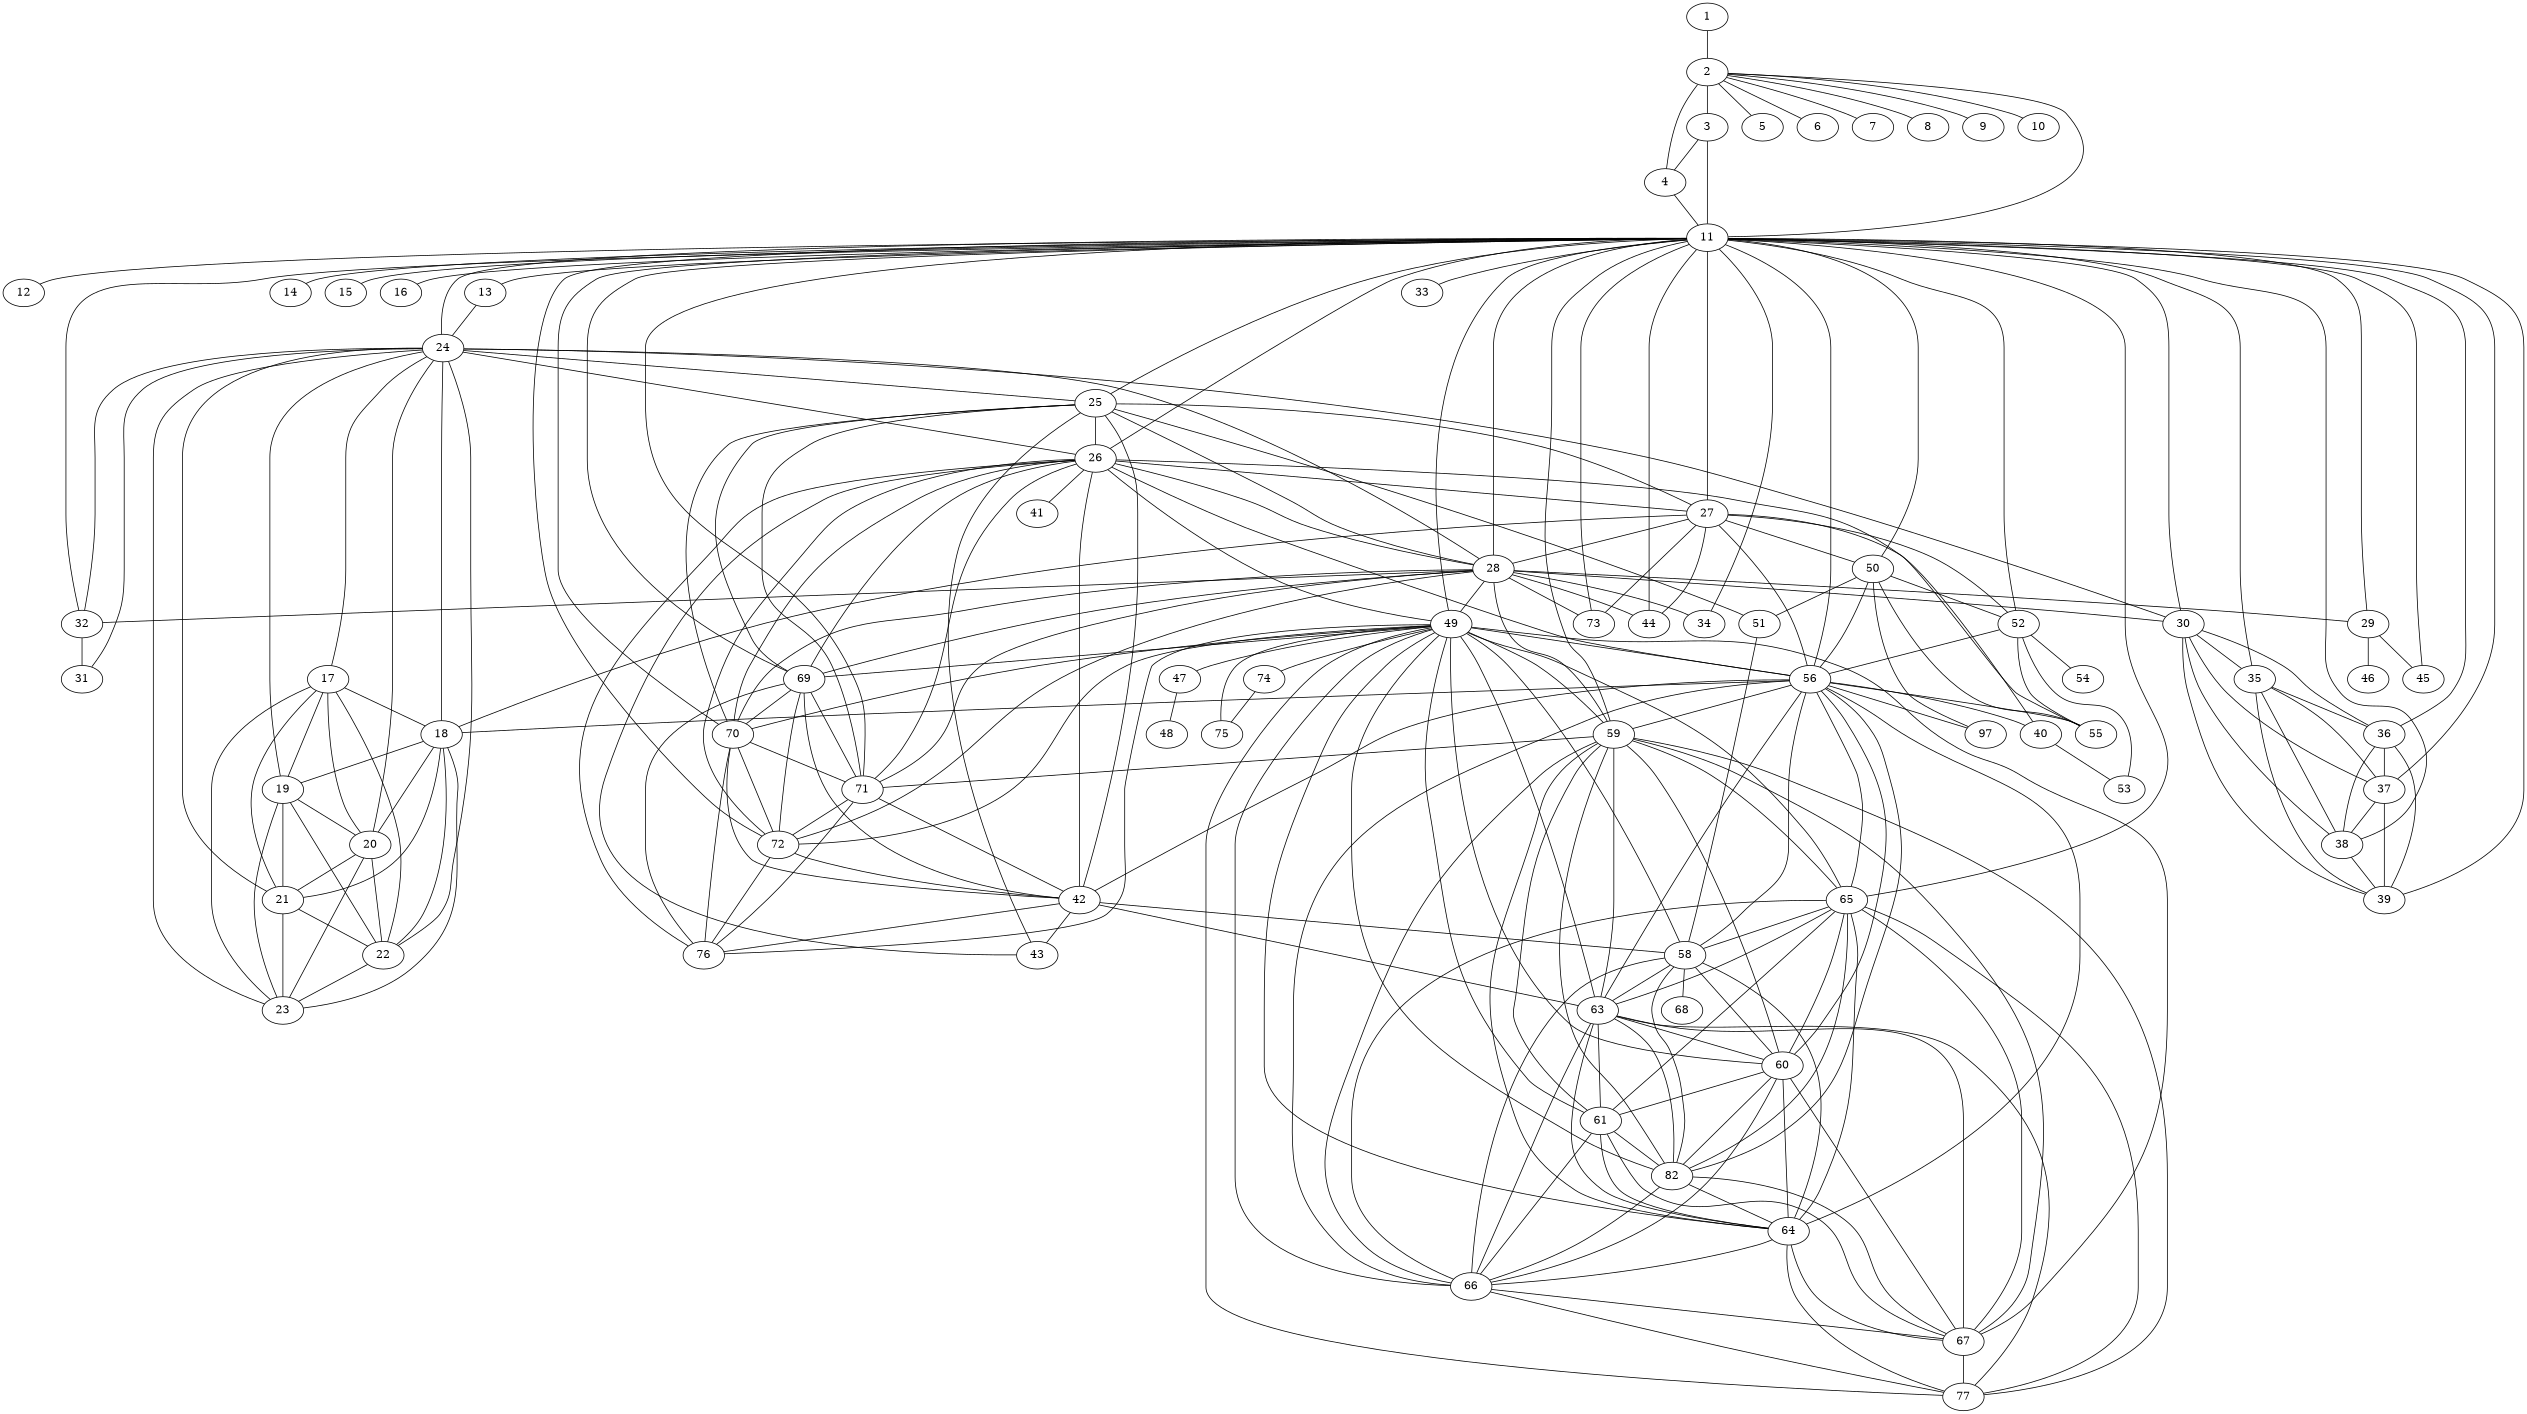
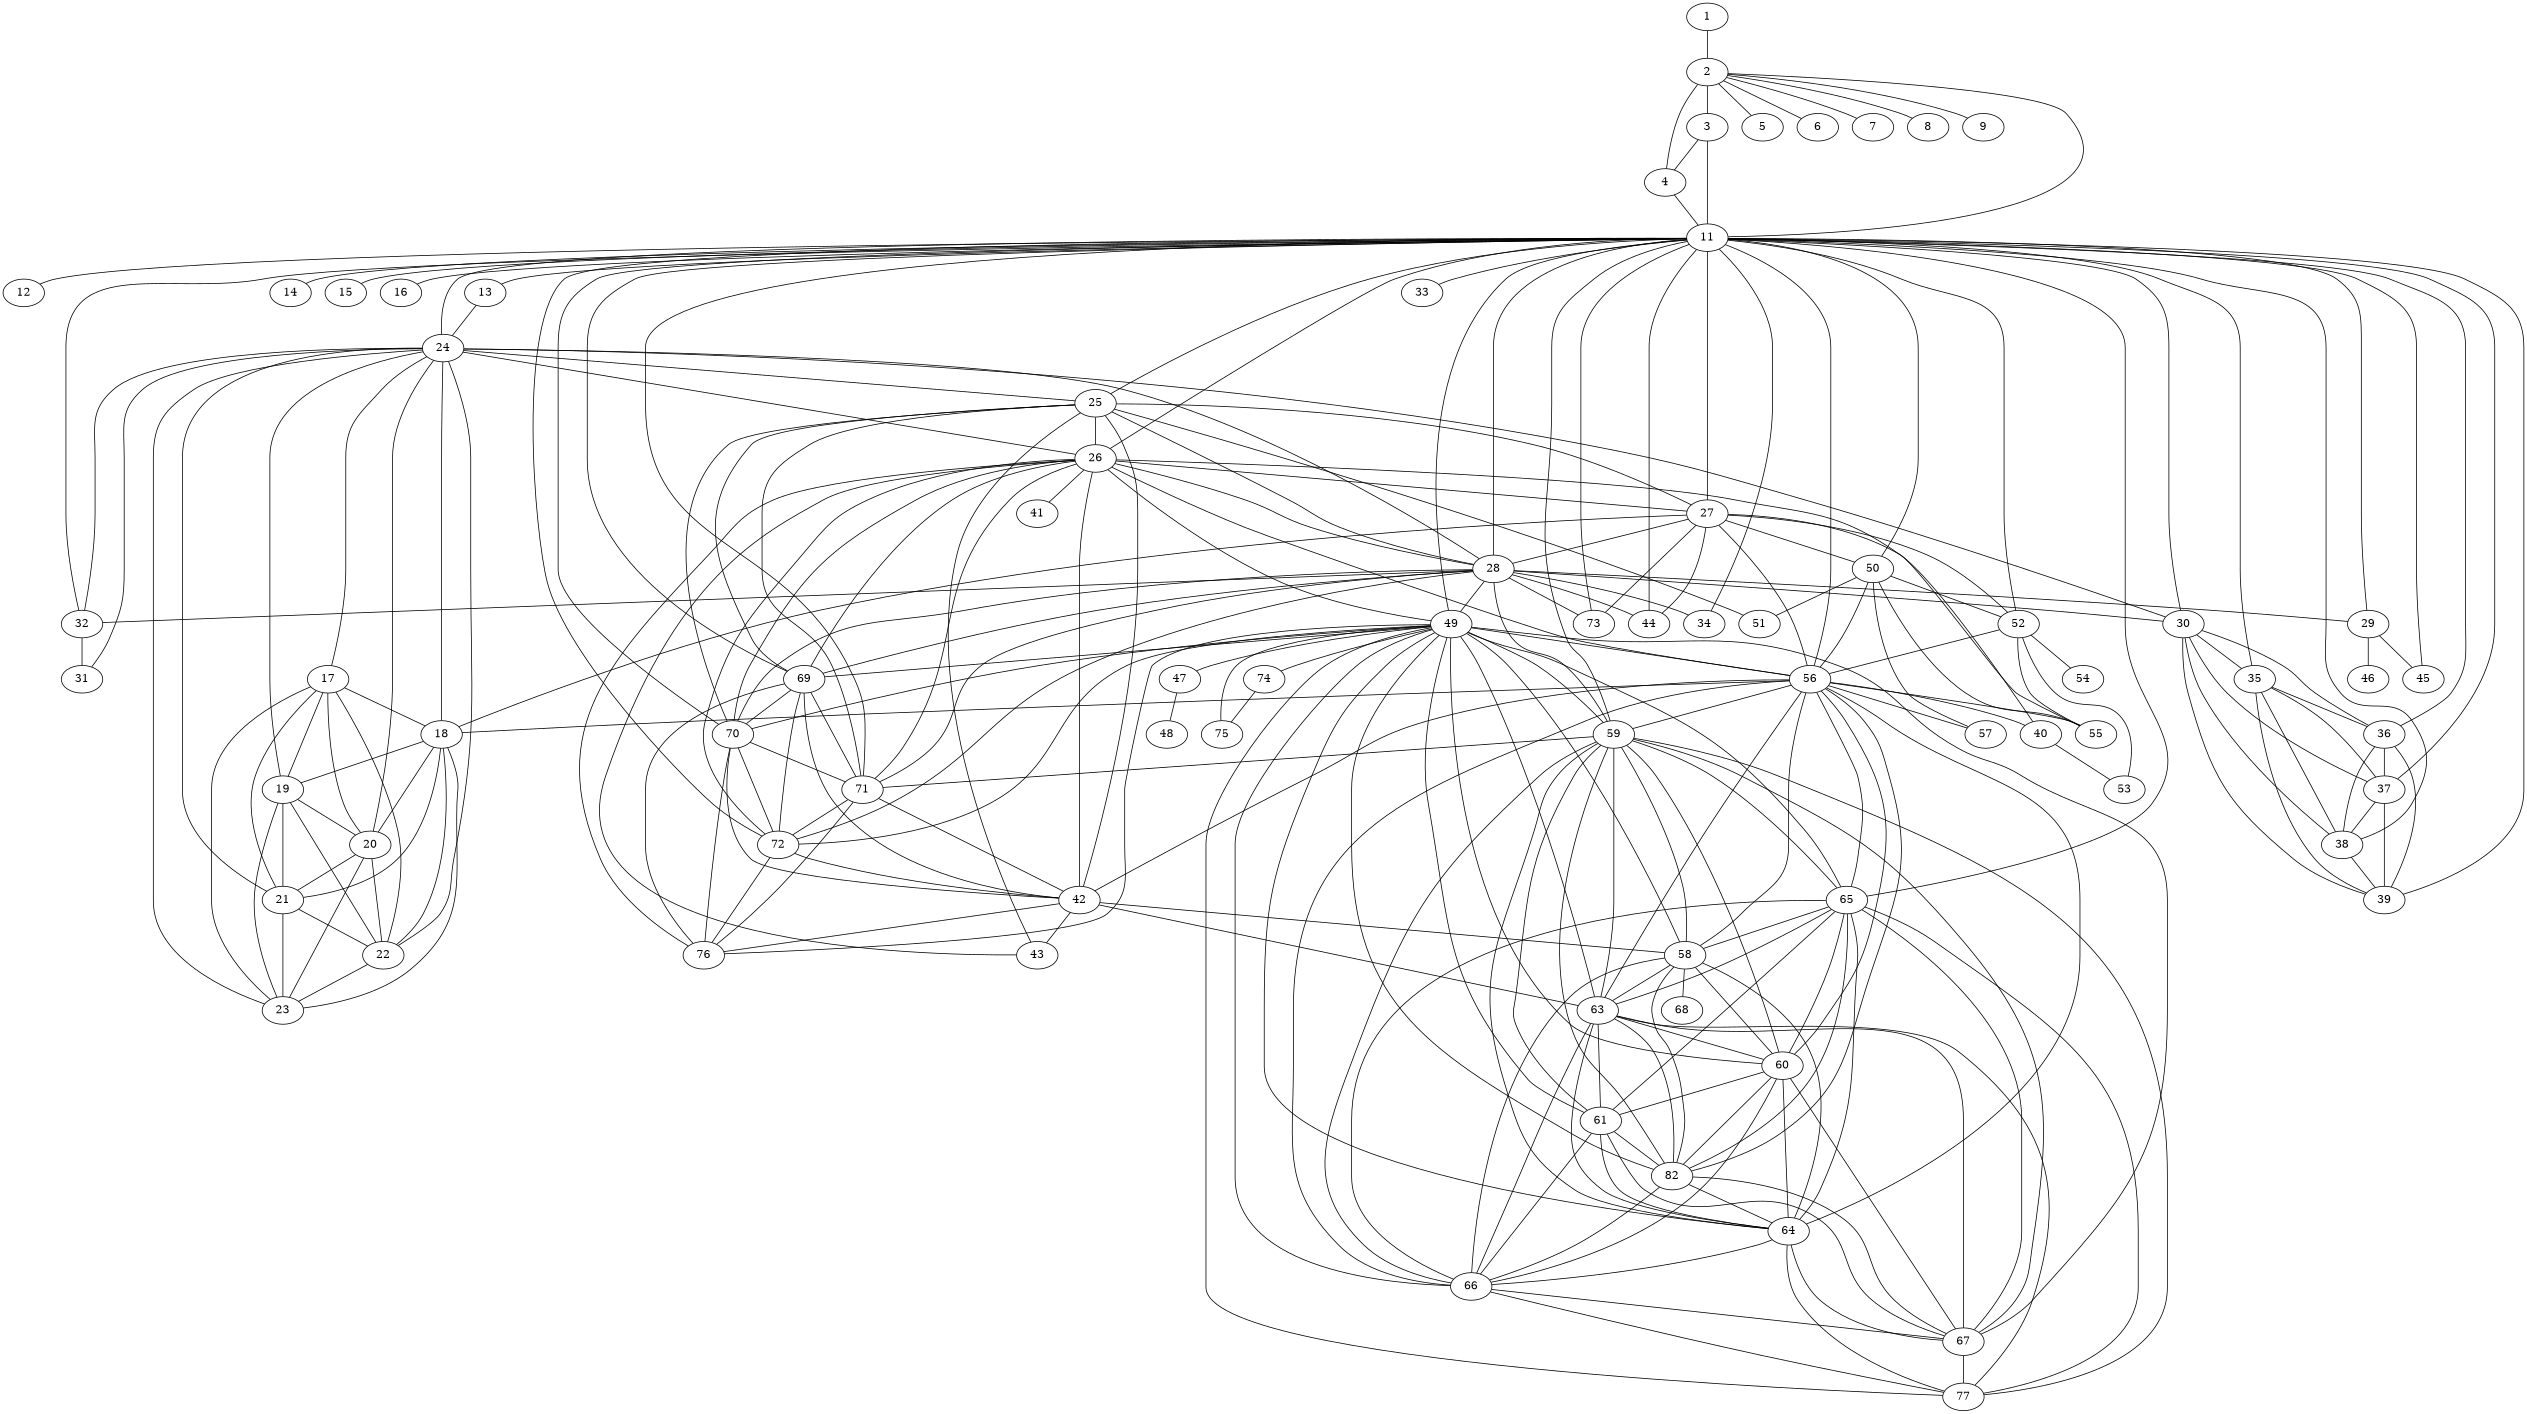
node "10": removed
node "97": label "97" -> "57"
edge "51" -- "58": now "59" -- "58"
